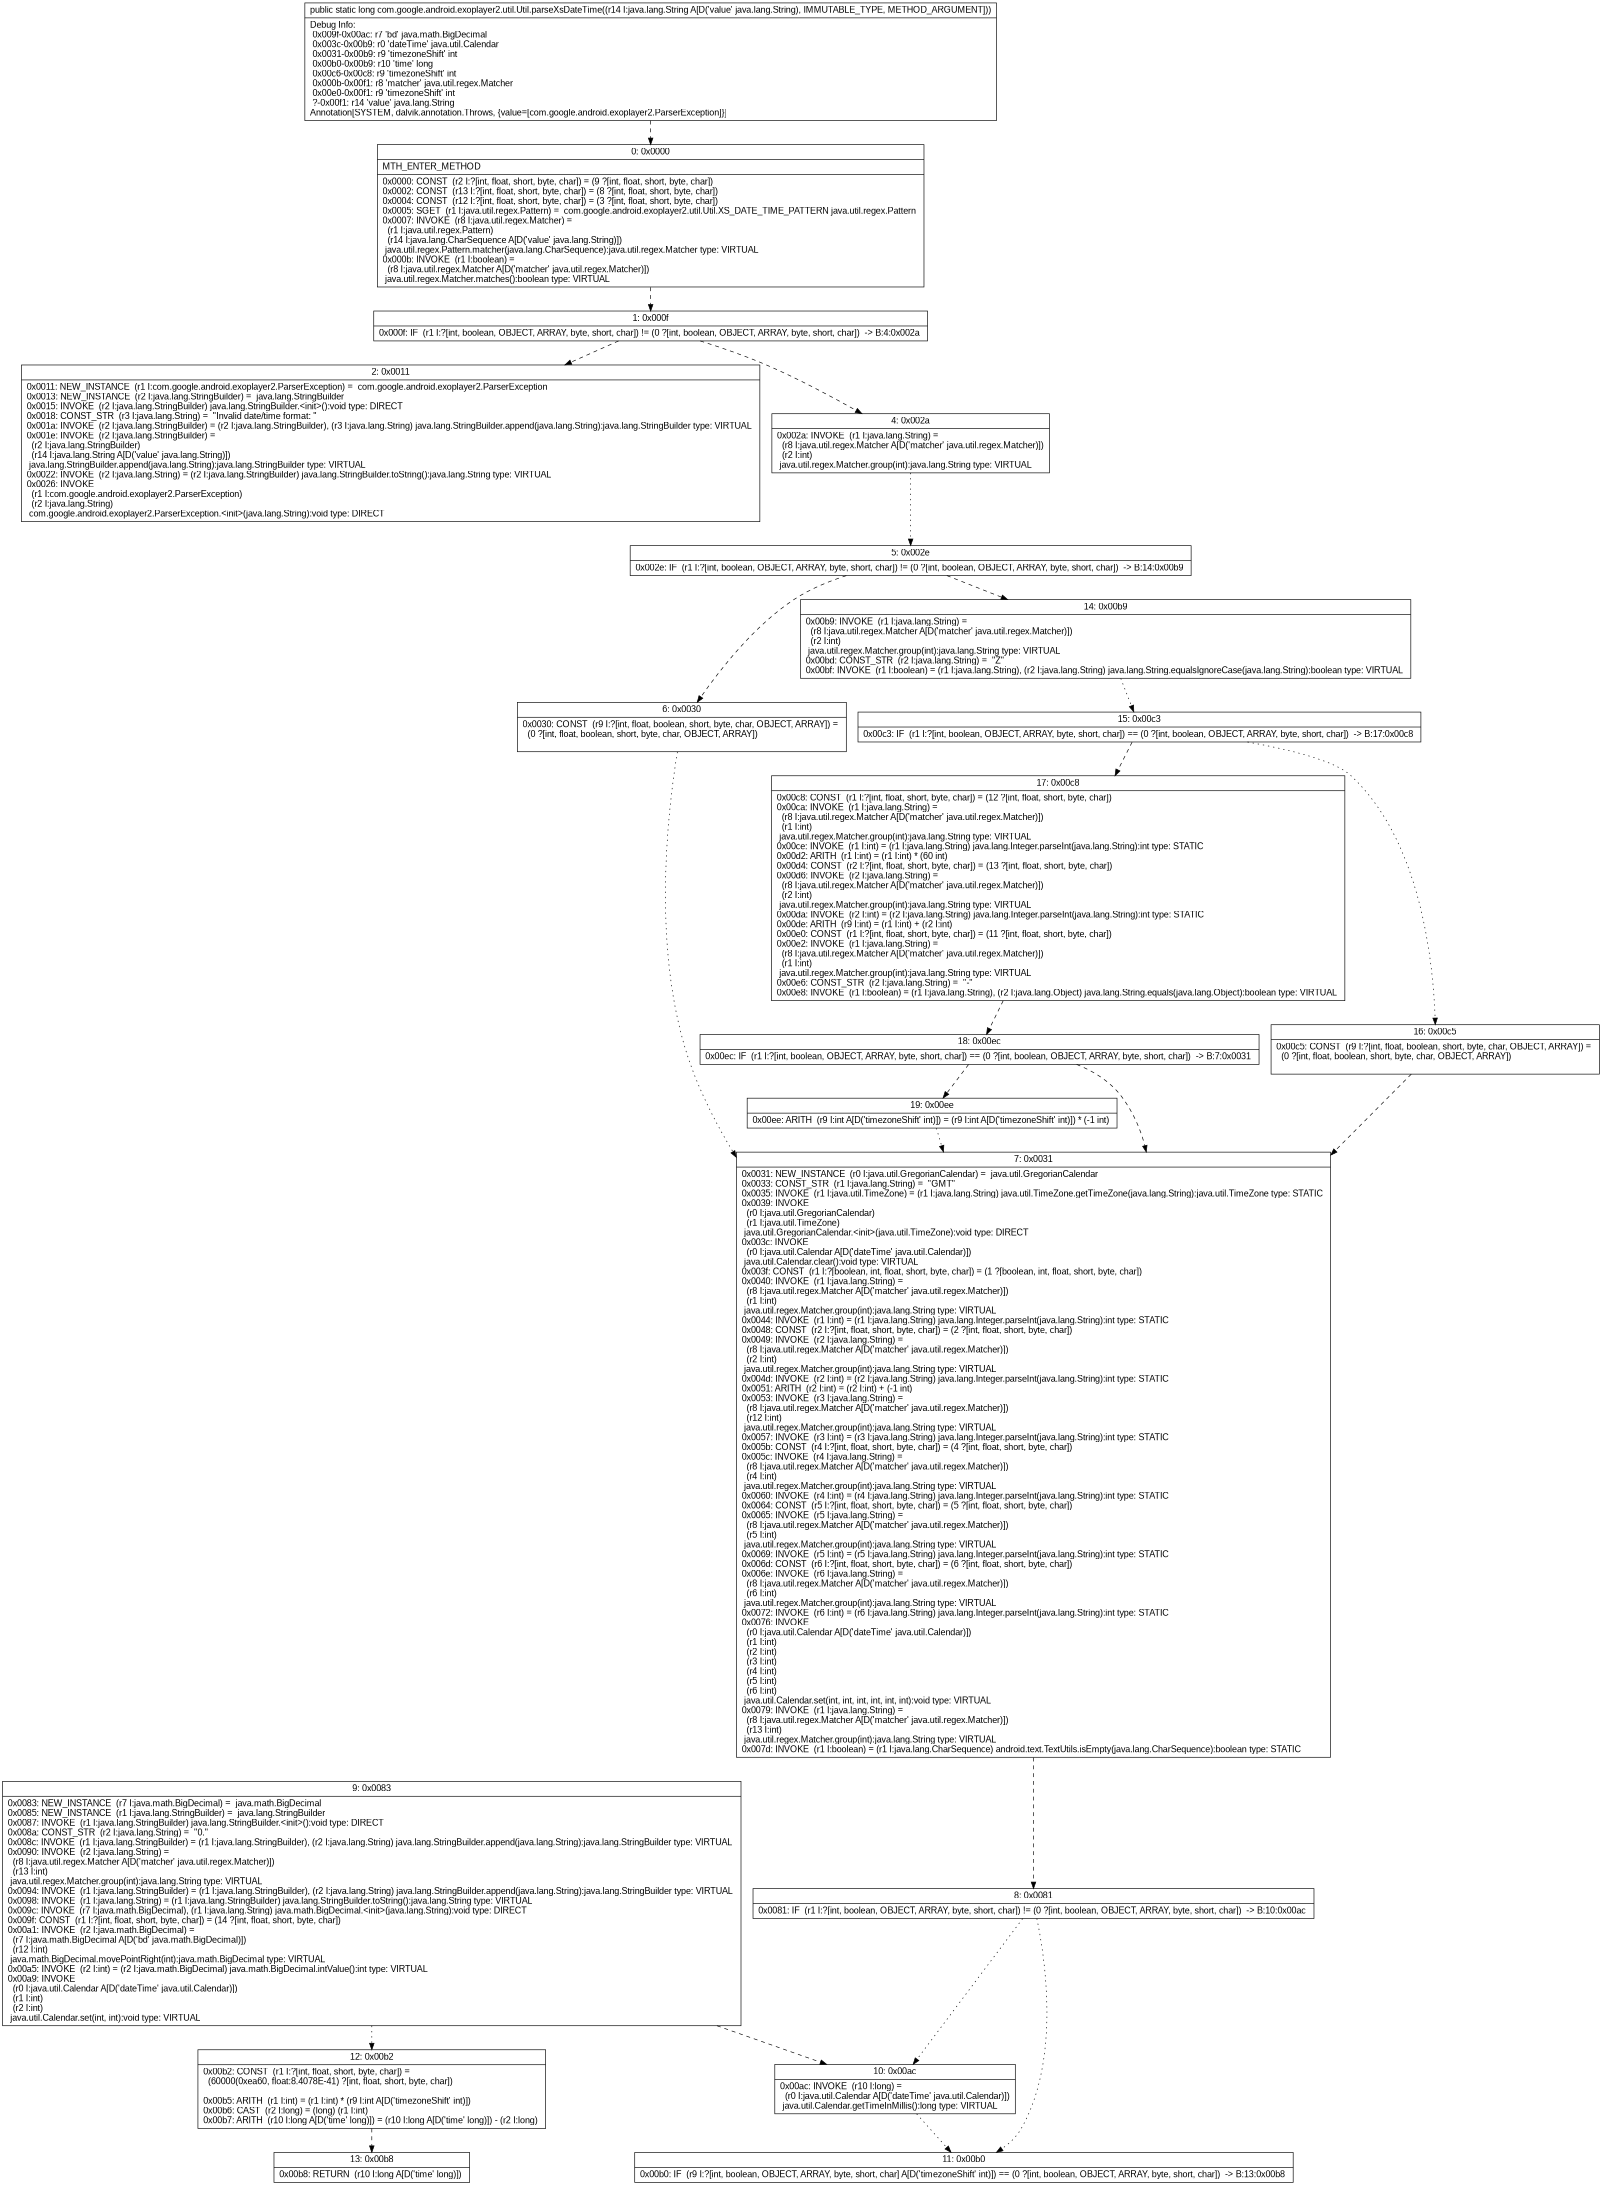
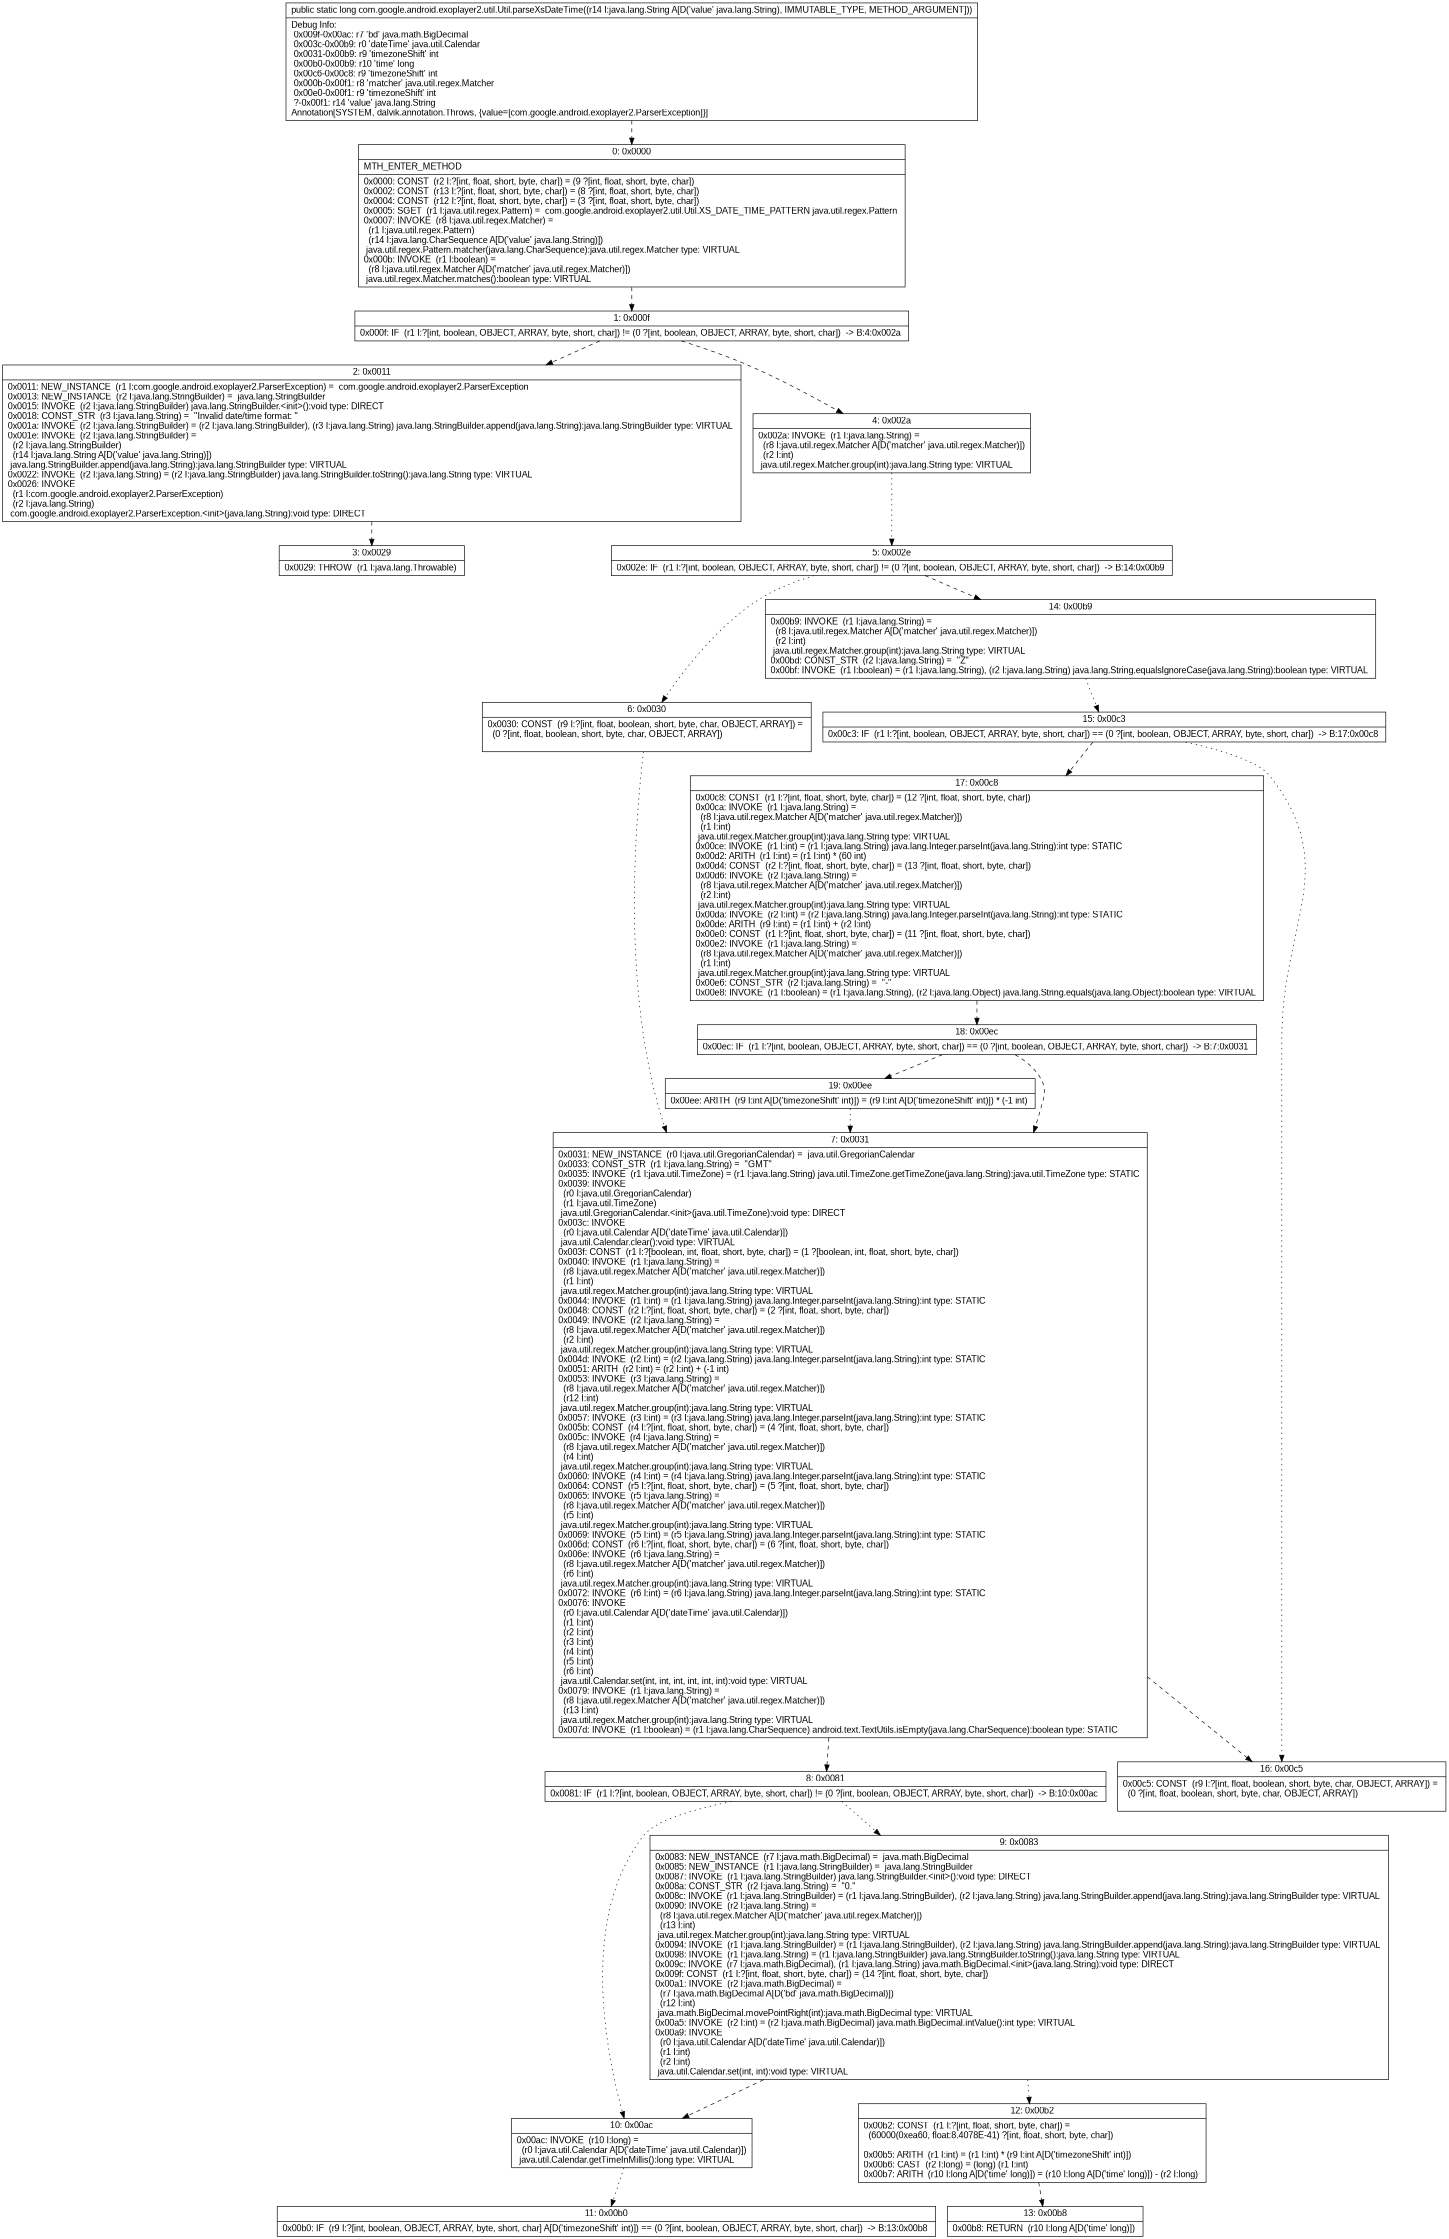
node "3: 0x0029": added
edge "5: 0x002e" -> "6: 0x0030": style dashed -> dotted
edge "16: 0x00c5" -> "7: 0x0031": reversed
edge "8: 0x0081" -> "11: 0x00b0": now "8: 0x0081" -> "9: 0x0083"
